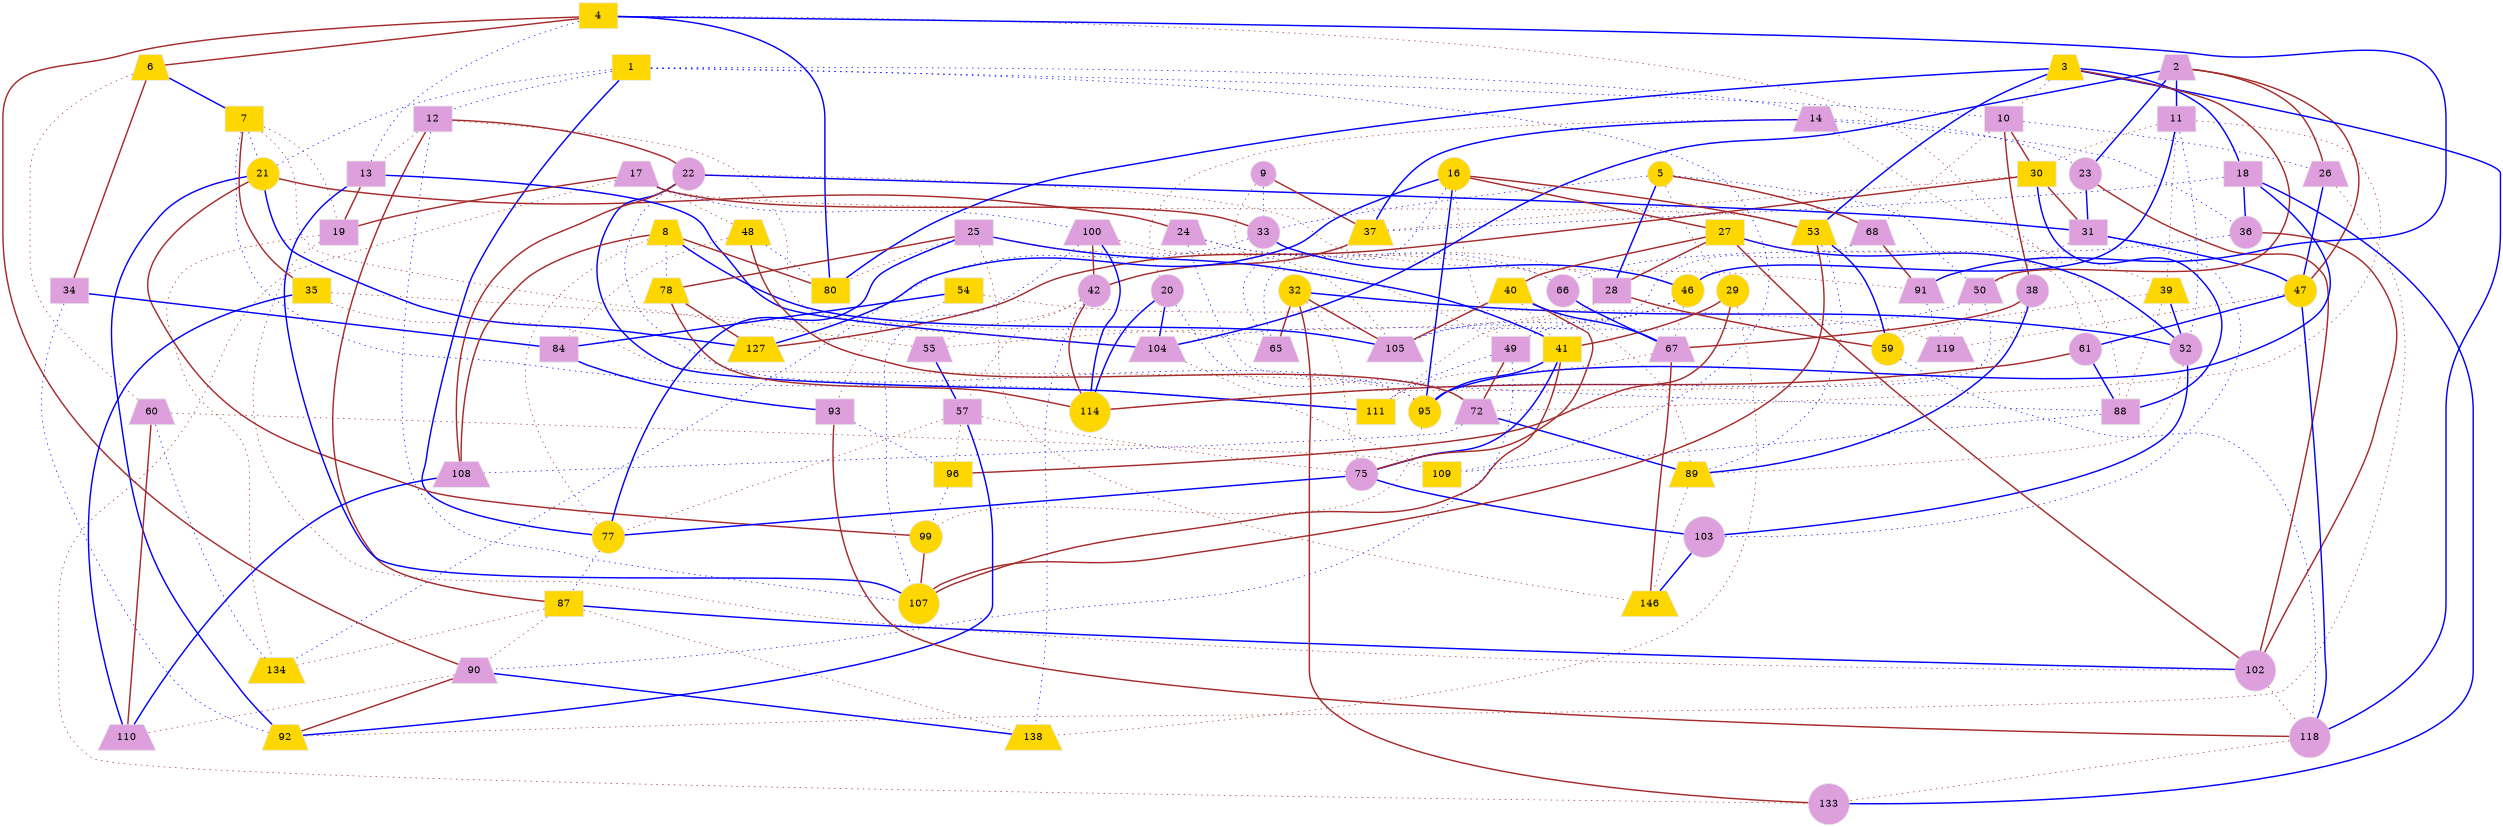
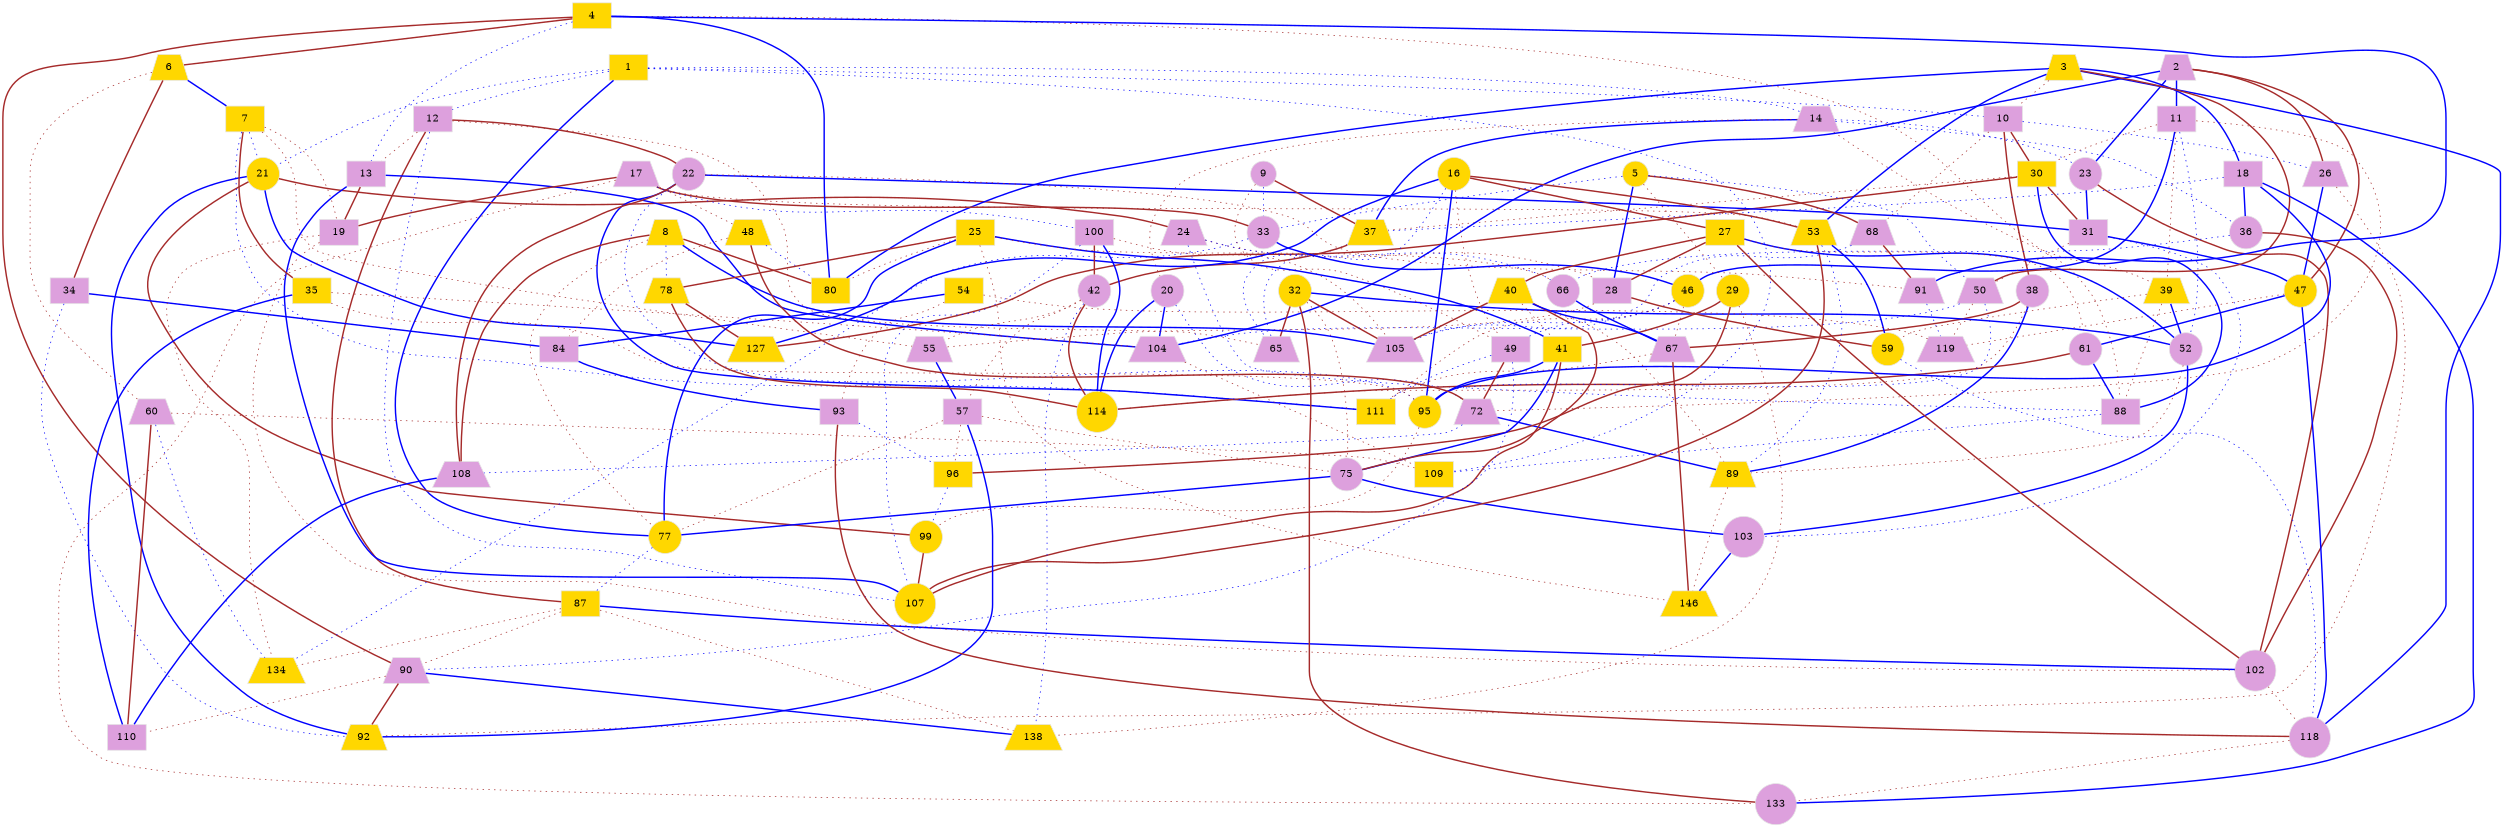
node "25": fillcolor plum -> gold
node "100": shape trapezium -> box
node "110": shape trapezium -> box
